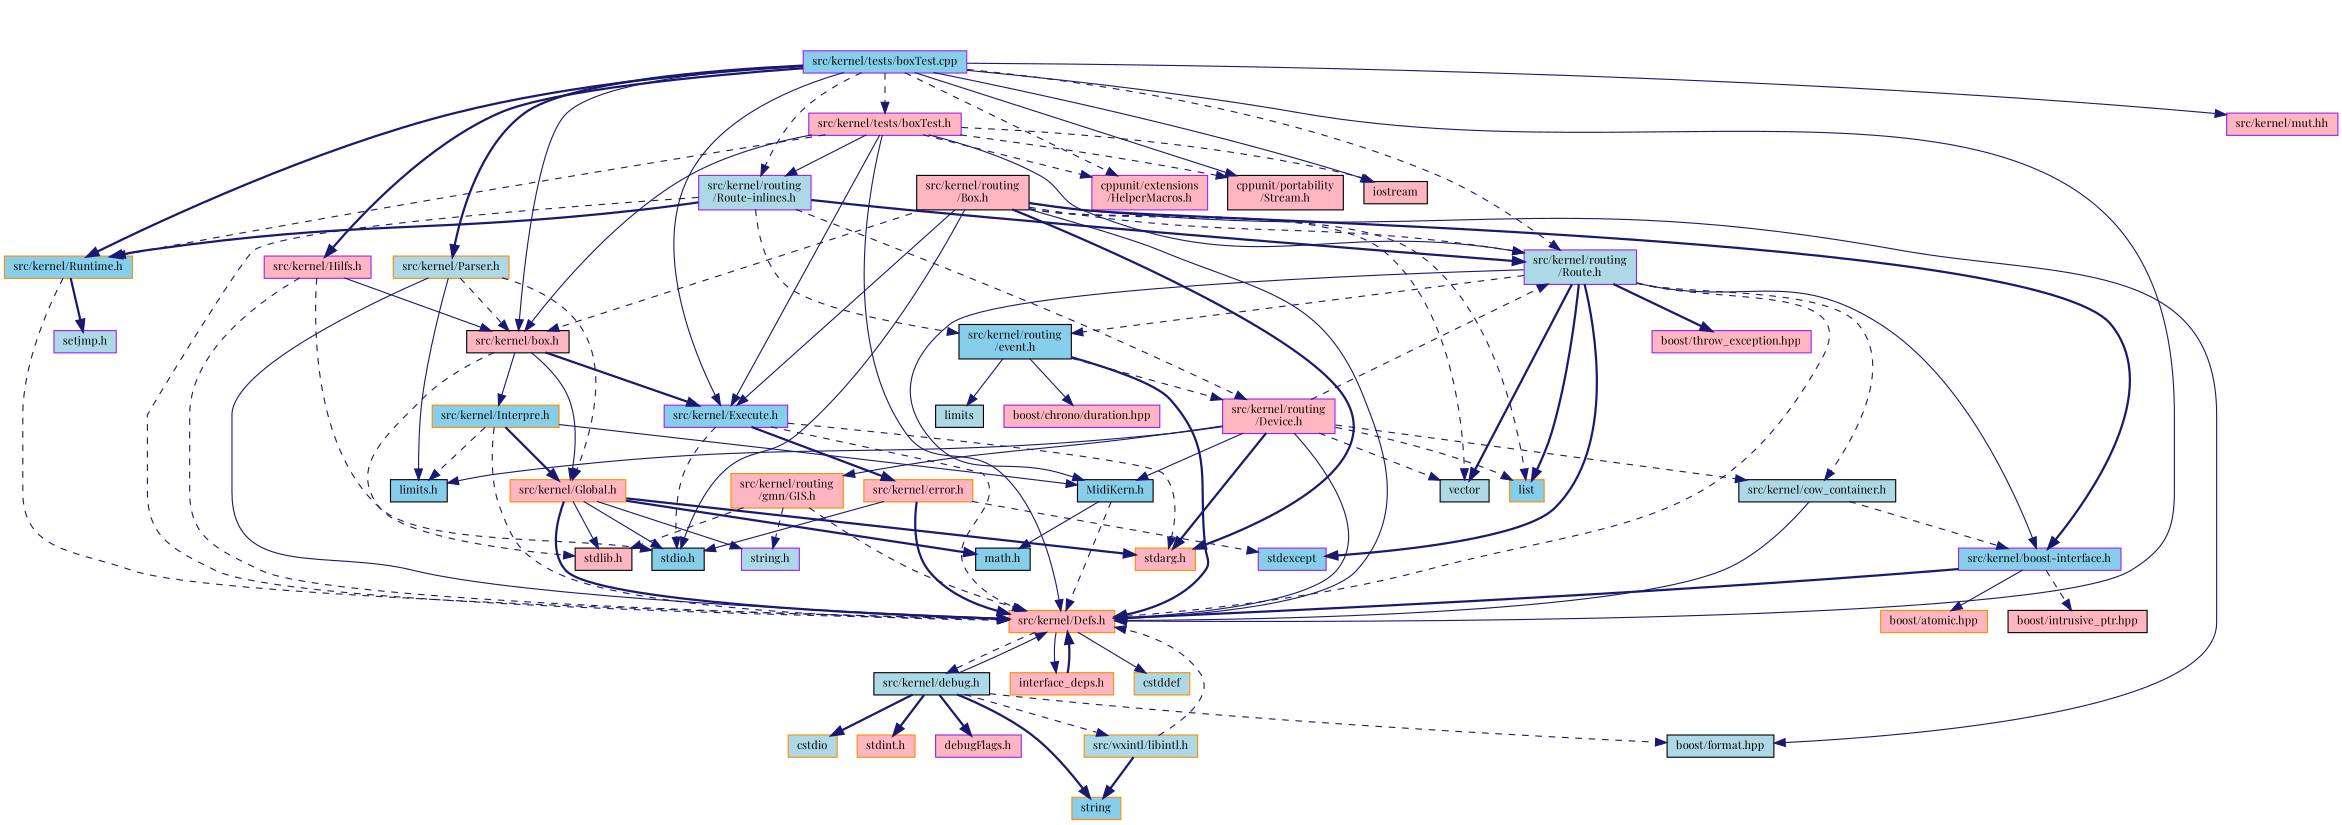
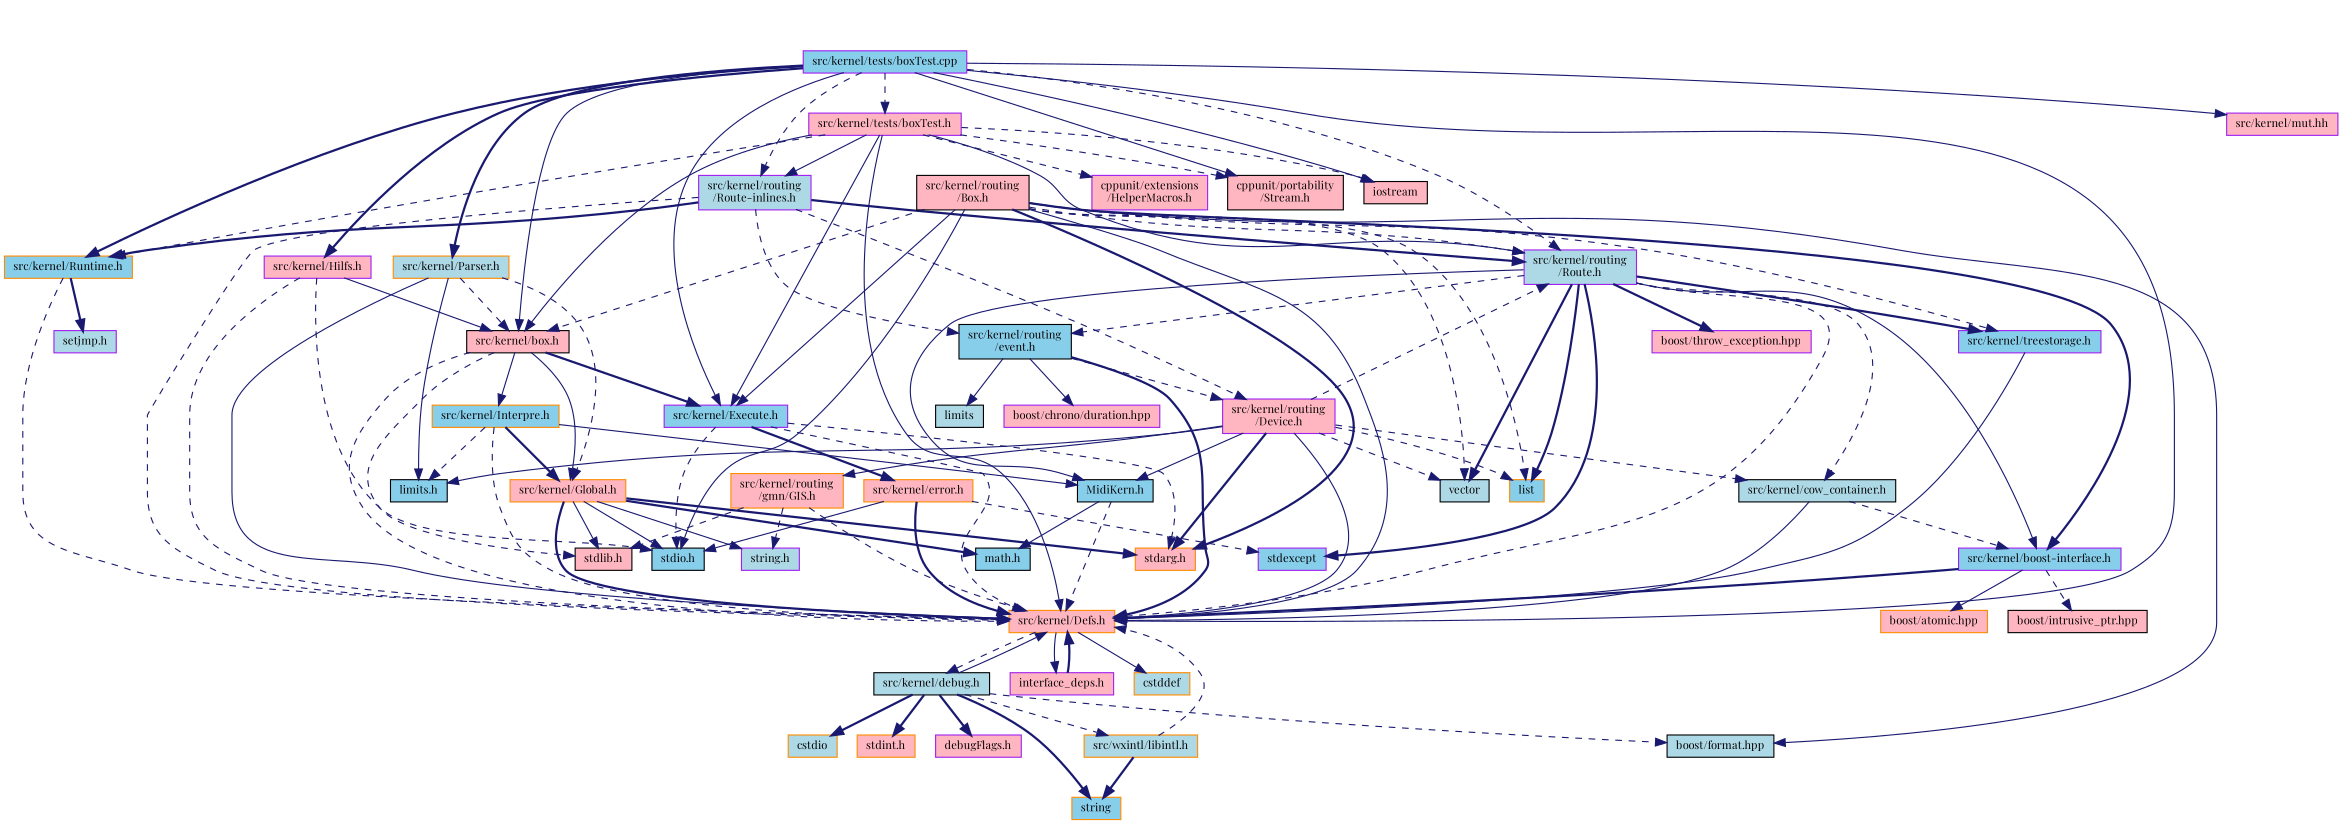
edge "src/kernel/tests/boxTest.cpp" -> "cppunit/extensions /HelperMacros.h": removed
node "src/kernel/treestorage.h": added
edge "src/kernel/box.h" -> "src/kernel/Defs.h": added
node "interface_deps.h": color darkorange -> purple
